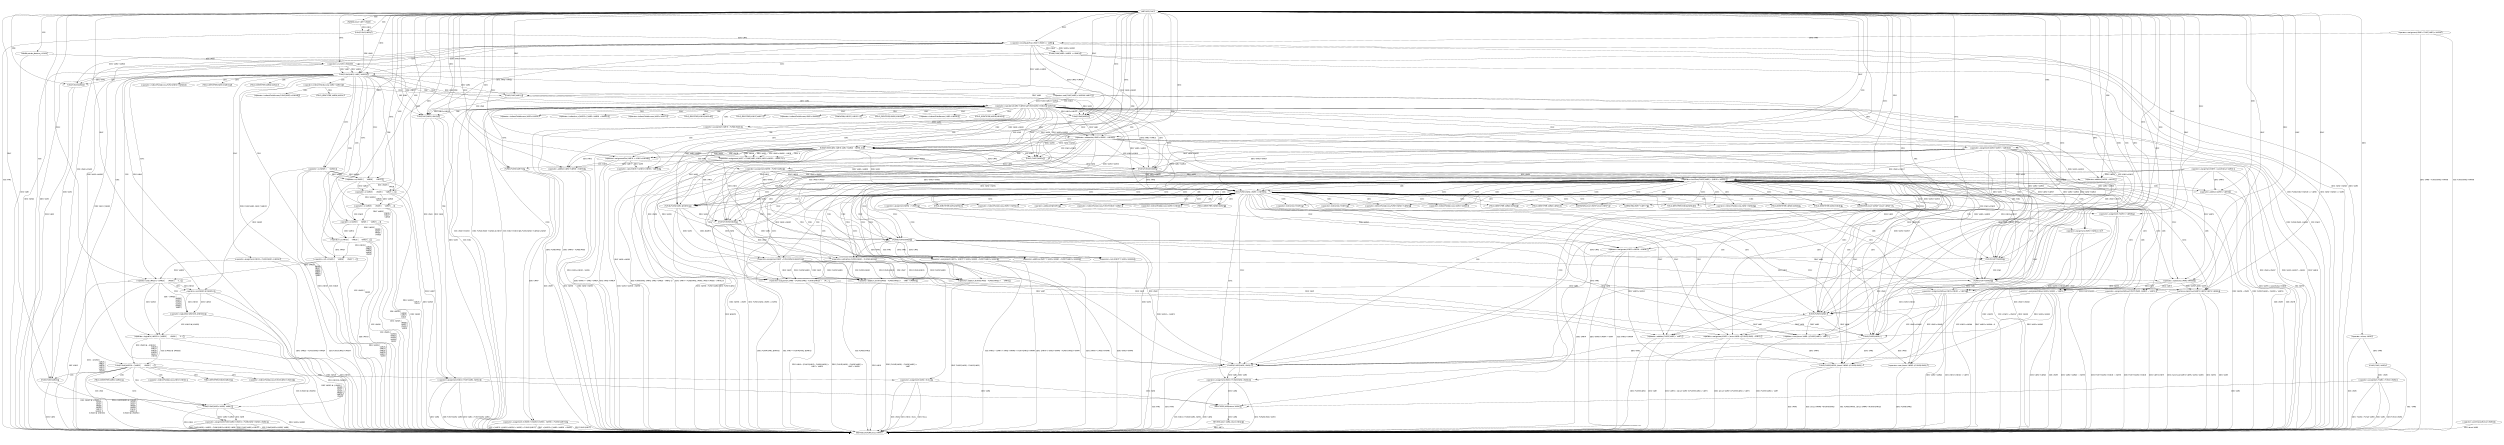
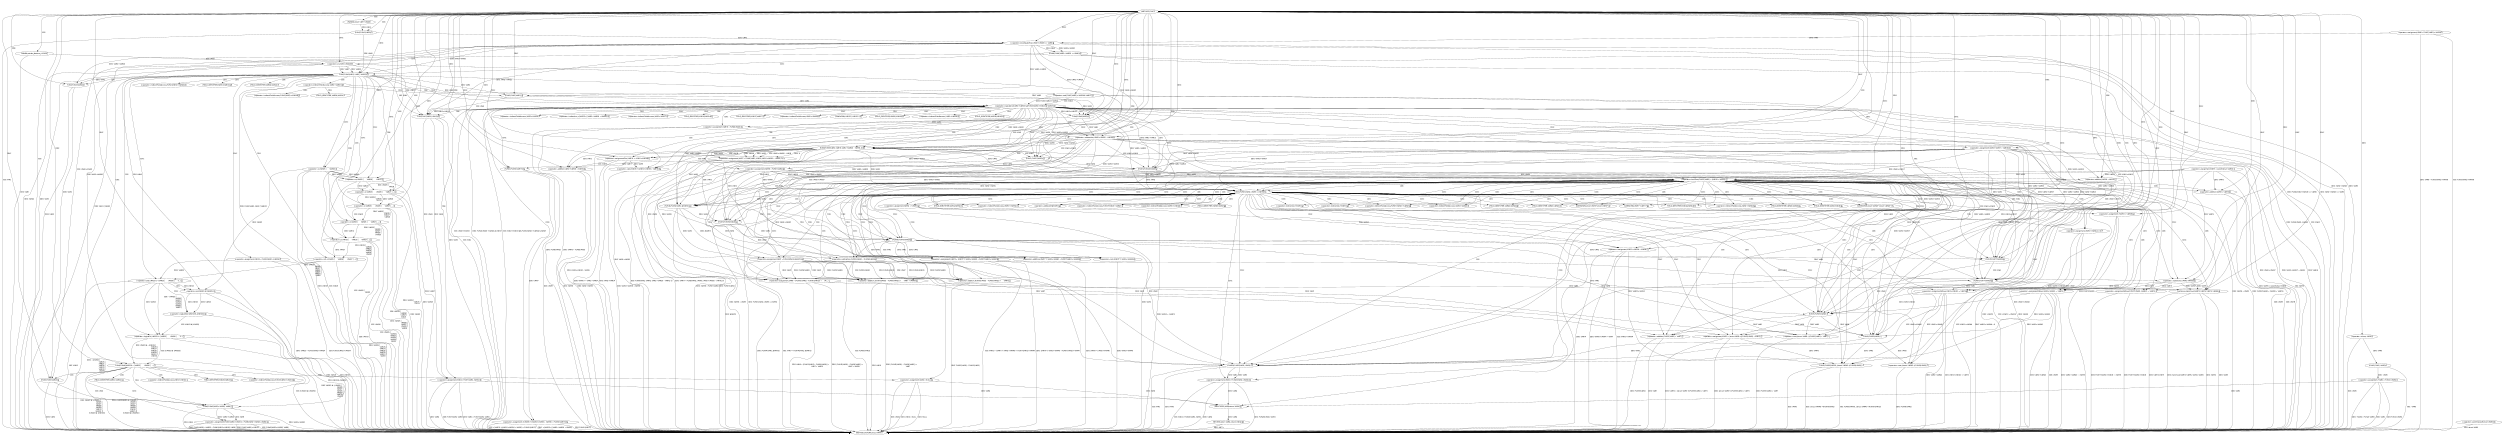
edge "(METHOD,FUN1)" -> "(<operator>.and,VAR23 & ~(VAR25 |       VAR26 |       V...)": now "(METHOD,FUN1)" -> "(FUN4,FUN4(VAR23 & ~(VAR25 |       VAR26 |   ...)"
